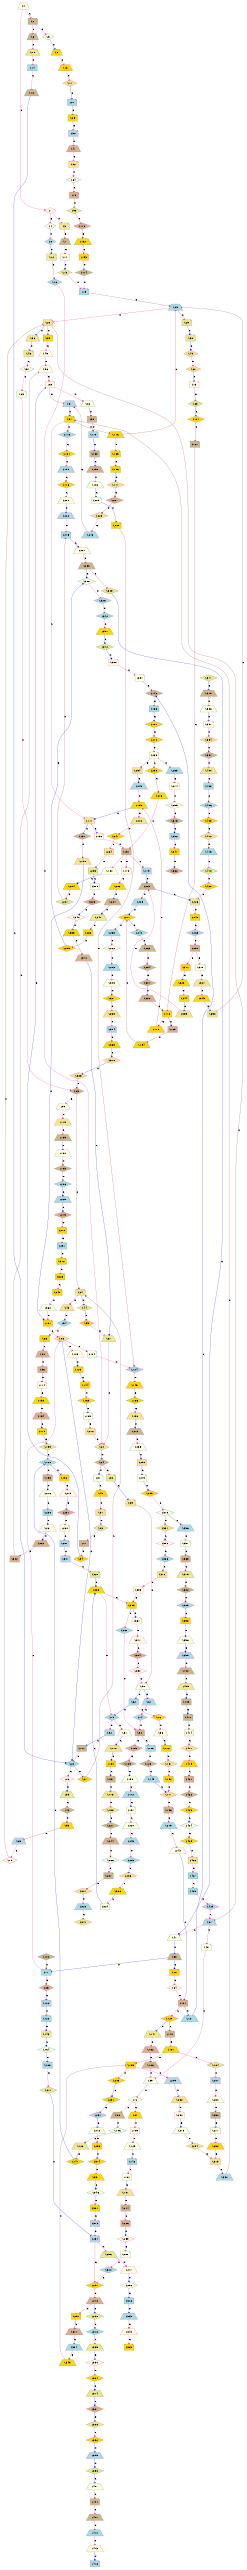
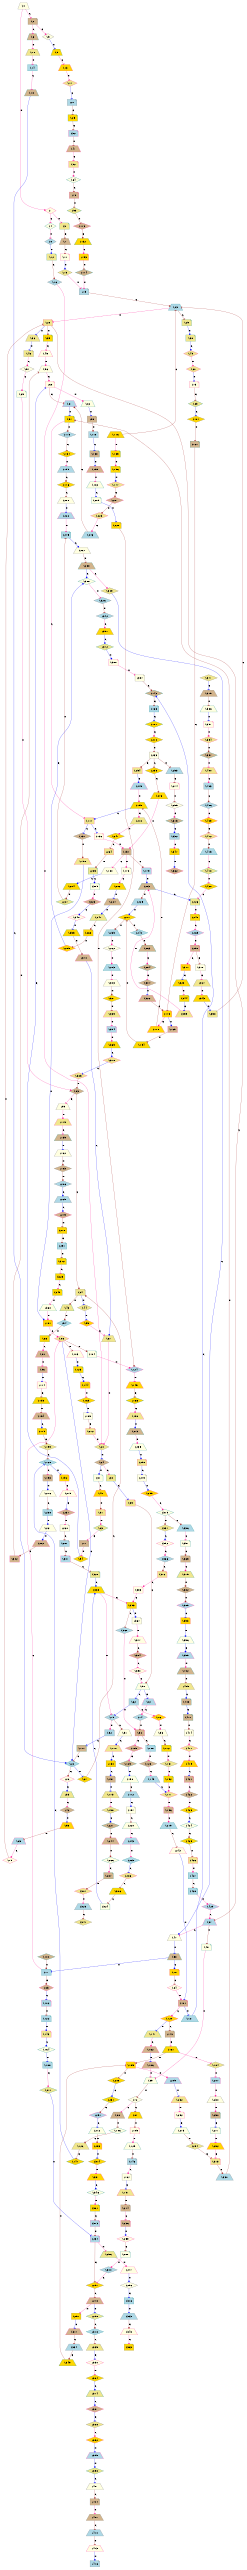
edge "S97" -> "S116": removed, label "A"
node "S43": color deeppink -> teal
